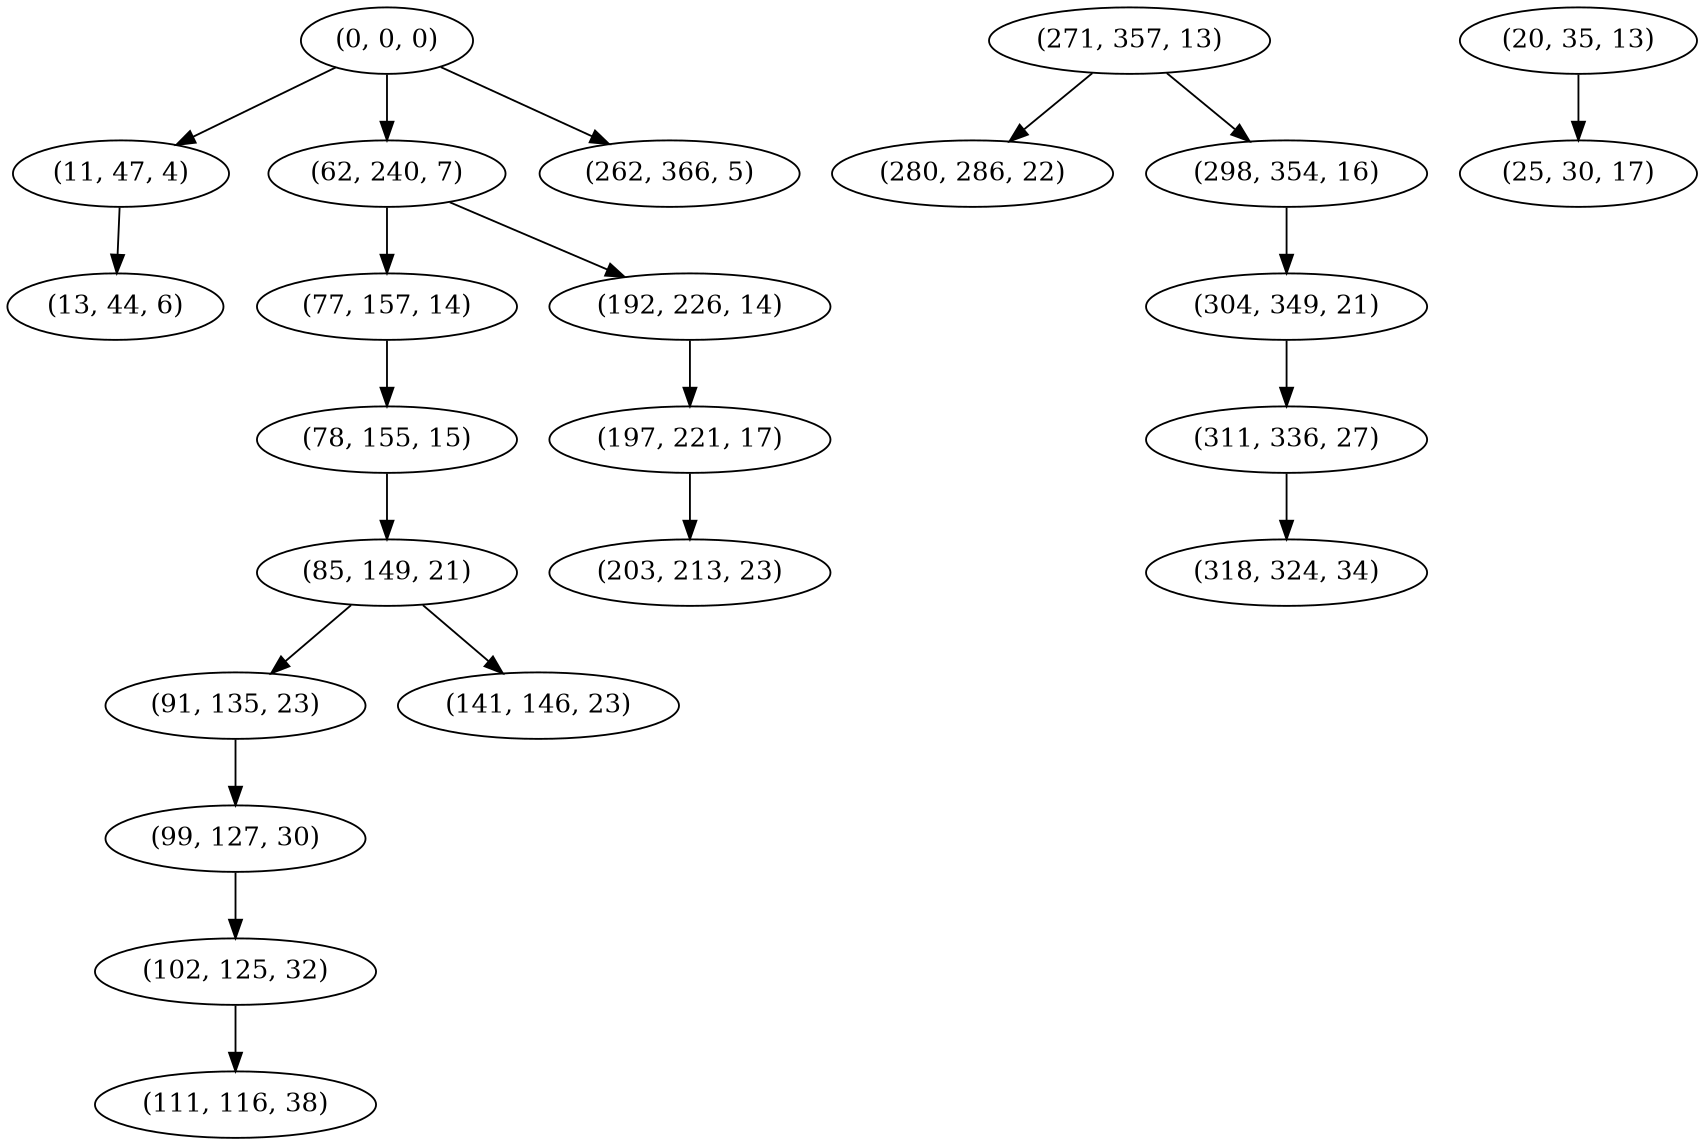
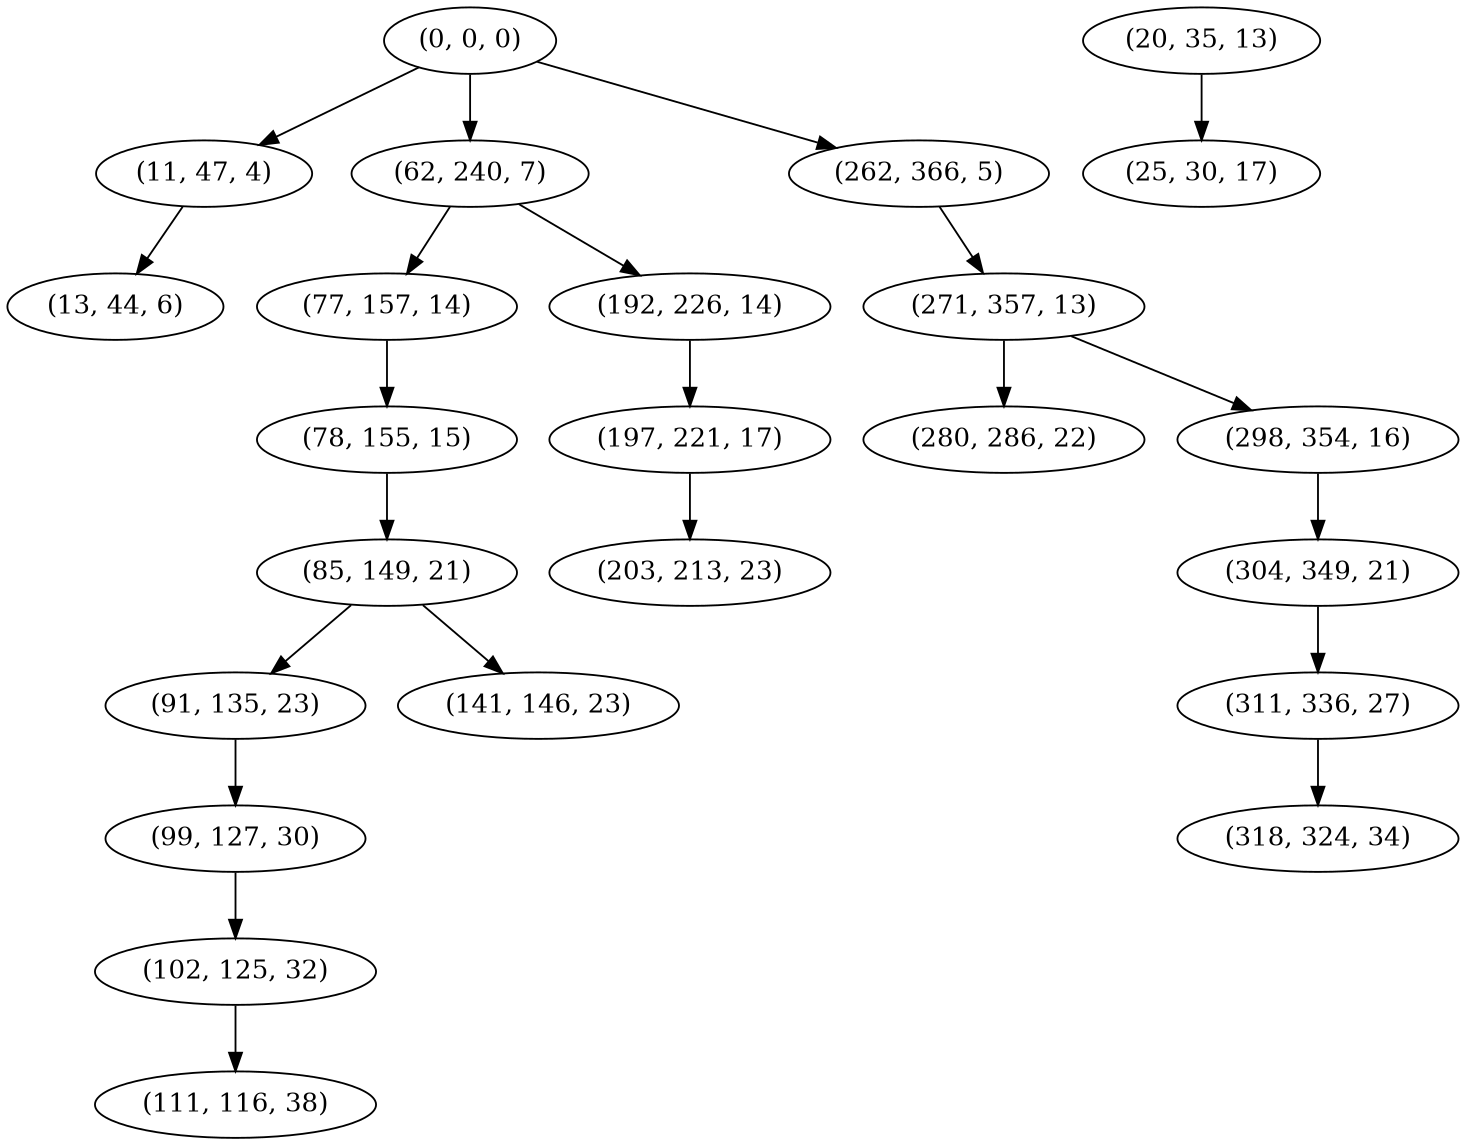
edge "(262, 366, 5)" -> "(271, 357, 13)": added
